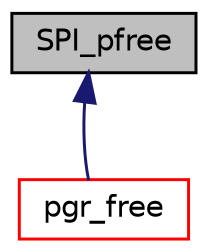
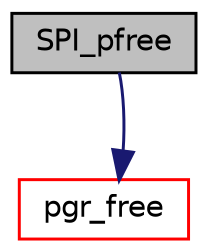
edge "pgr_free" -> "SPI_pfree": reversed
